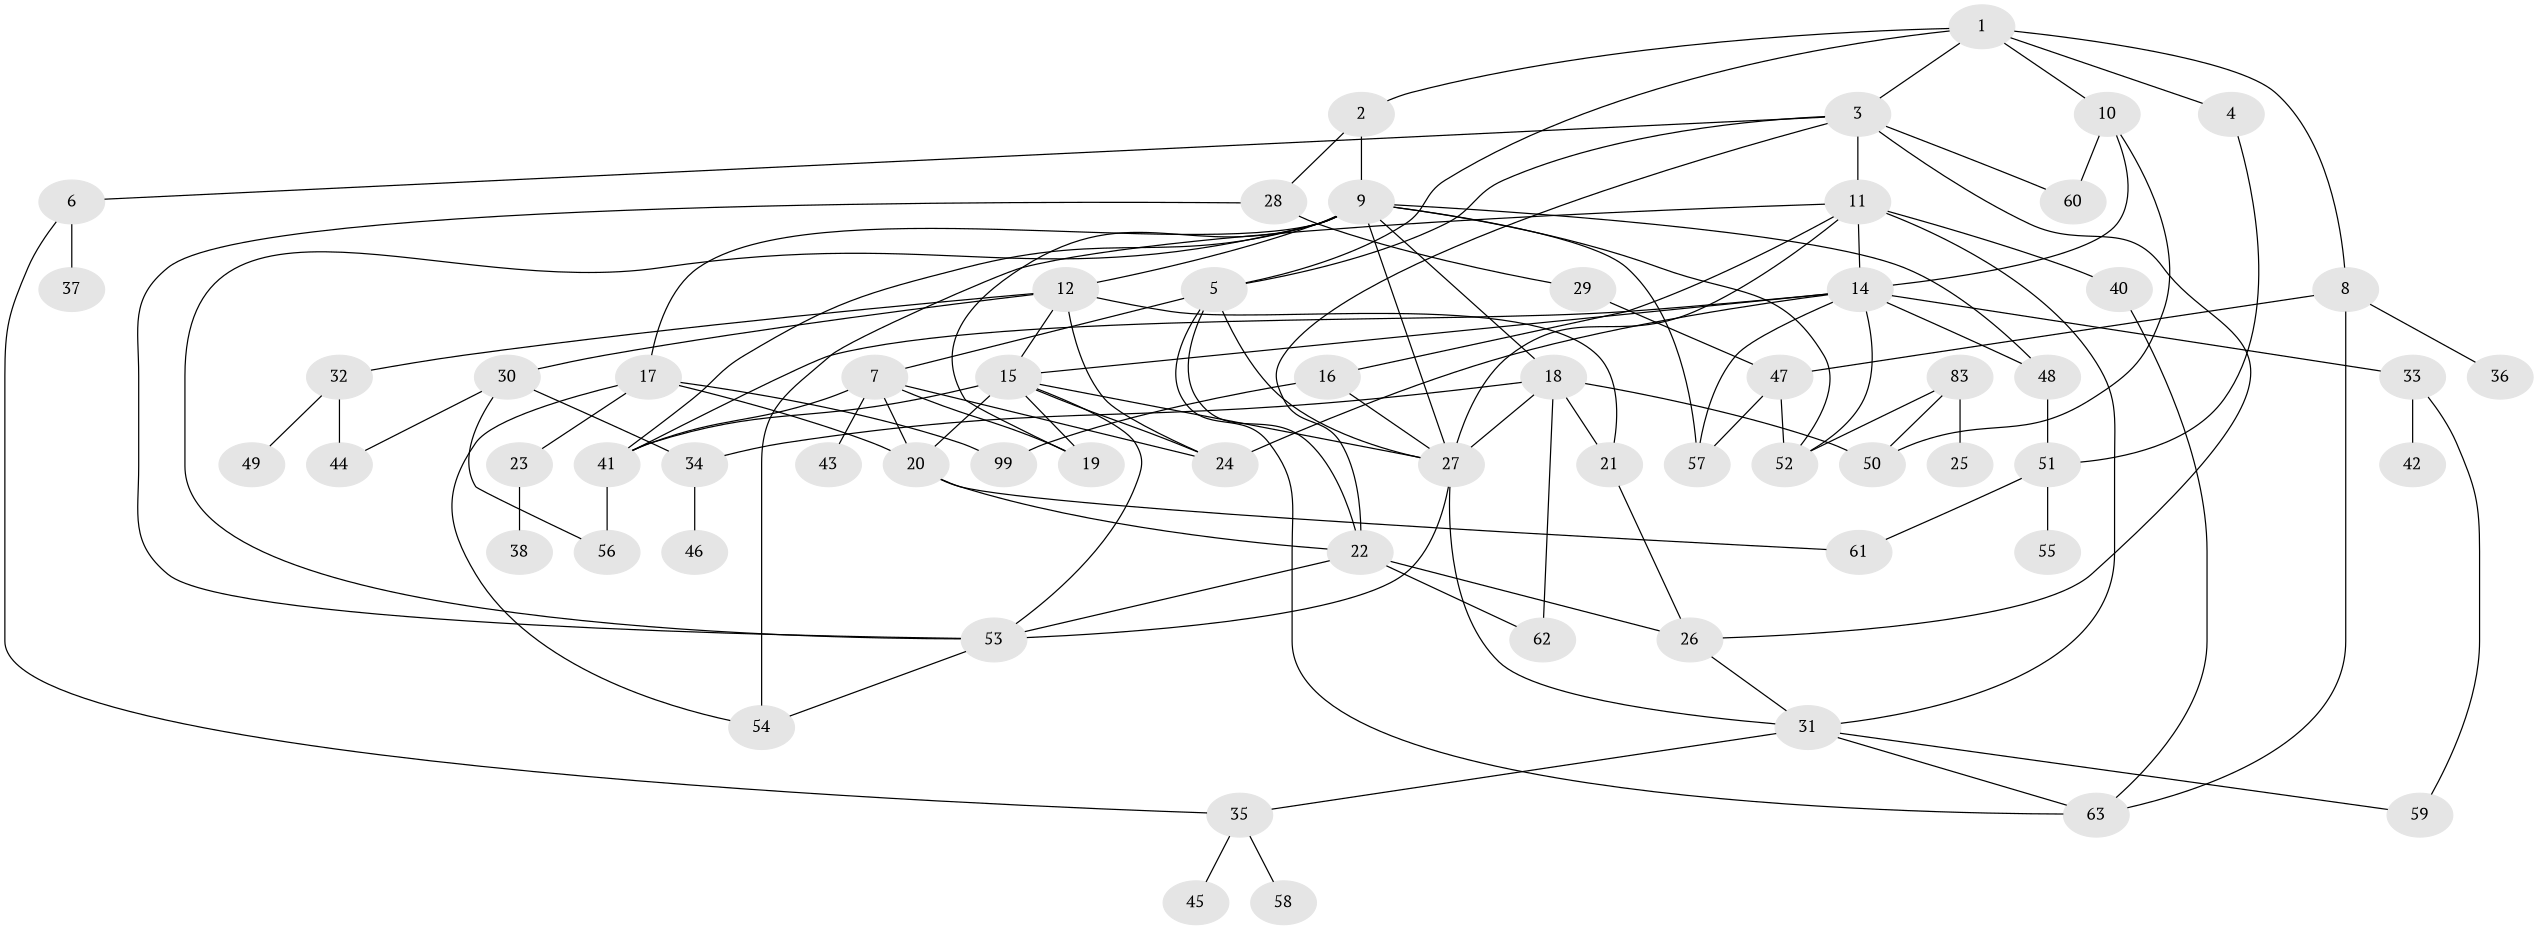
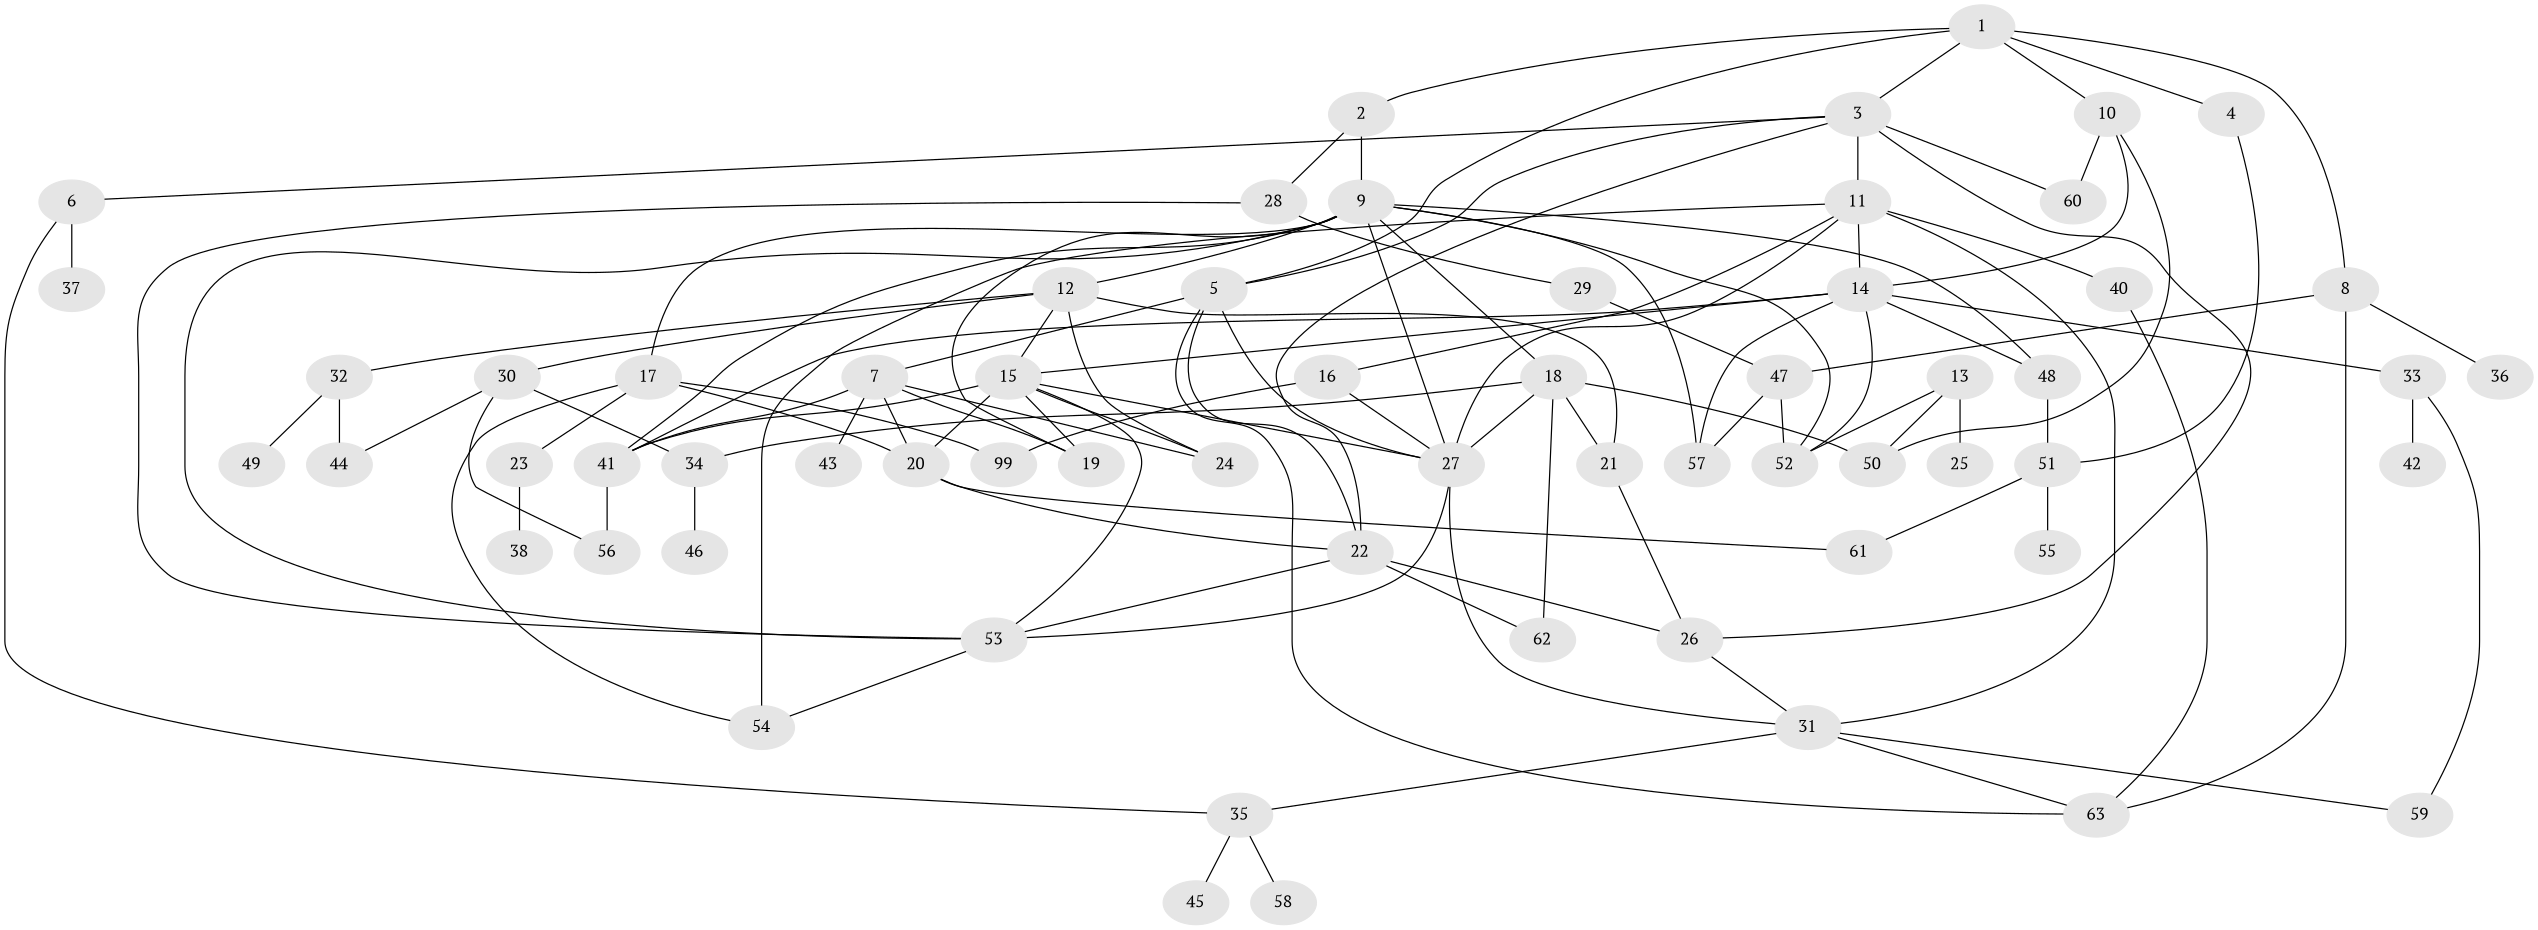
edge "14" -- "24": removed
node "83": label "83" -> "13"
